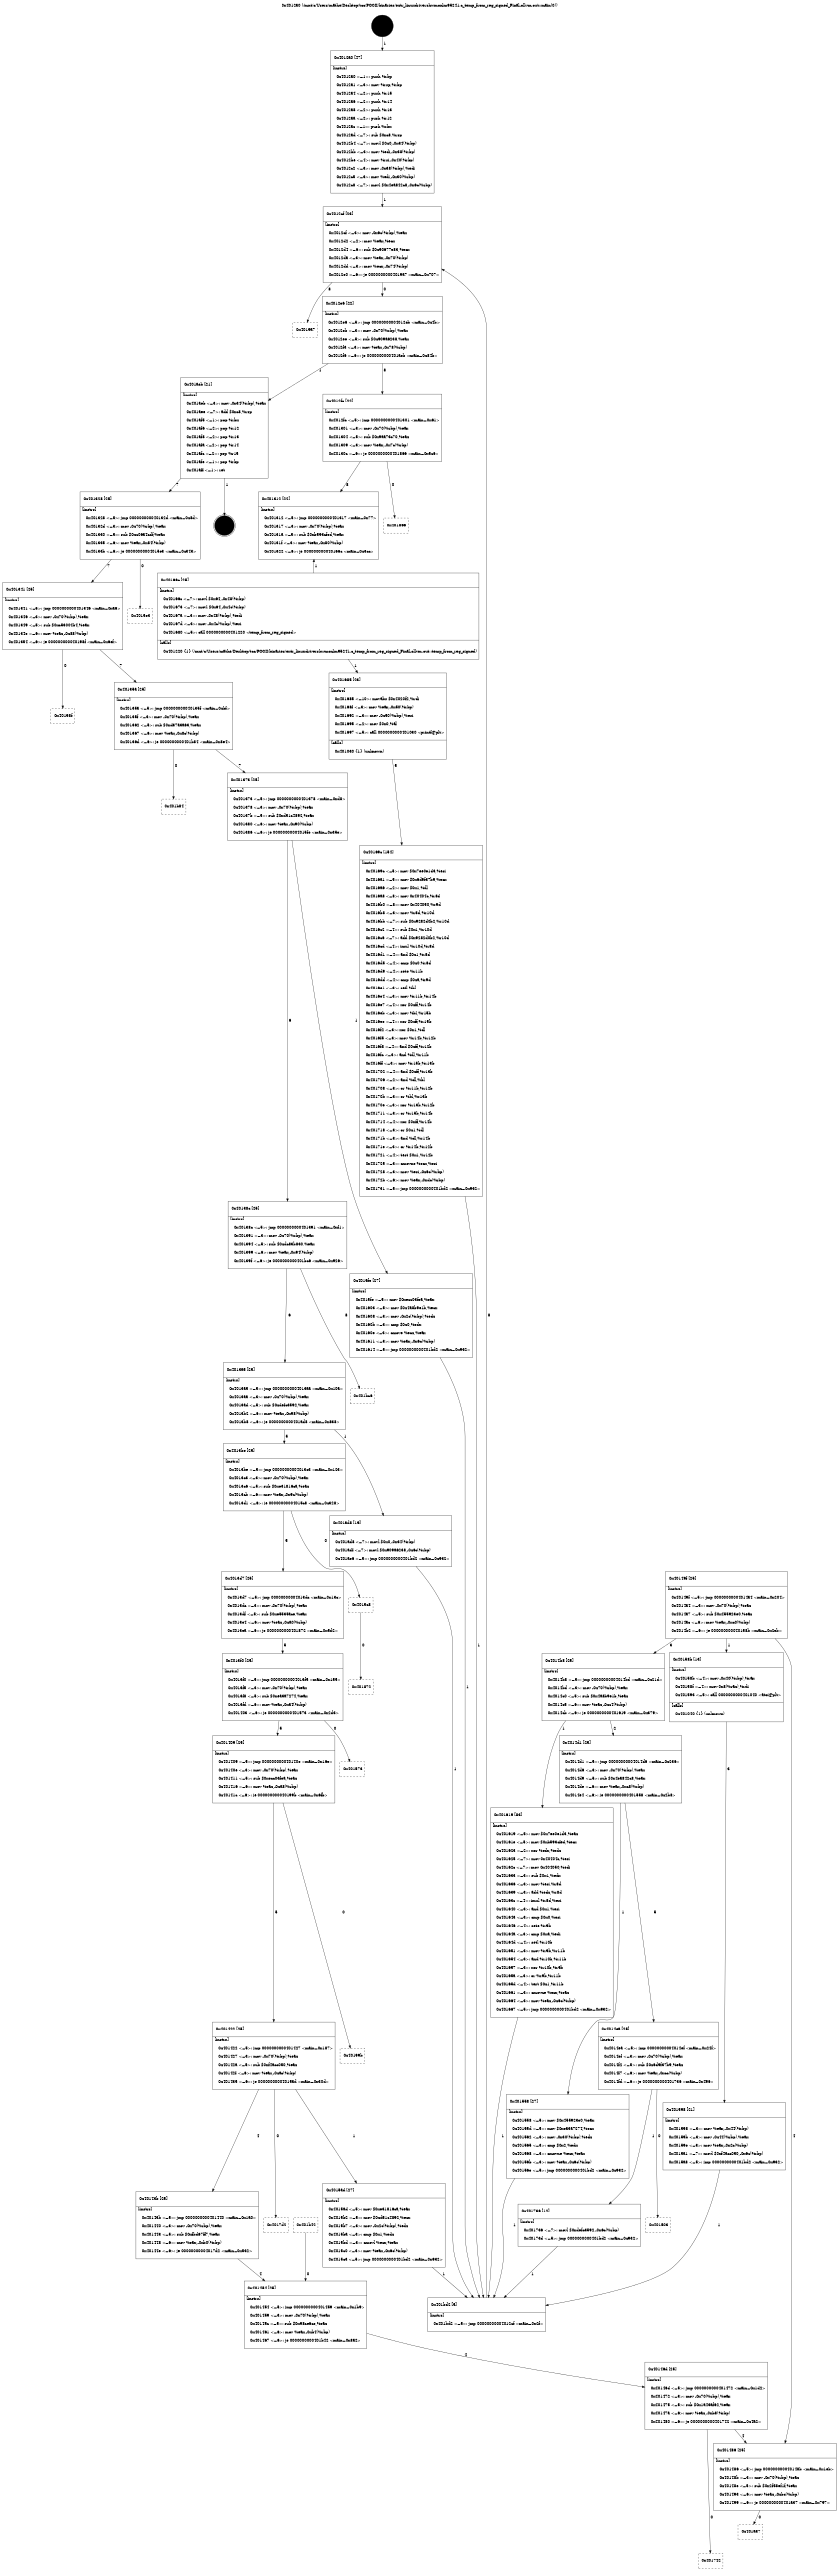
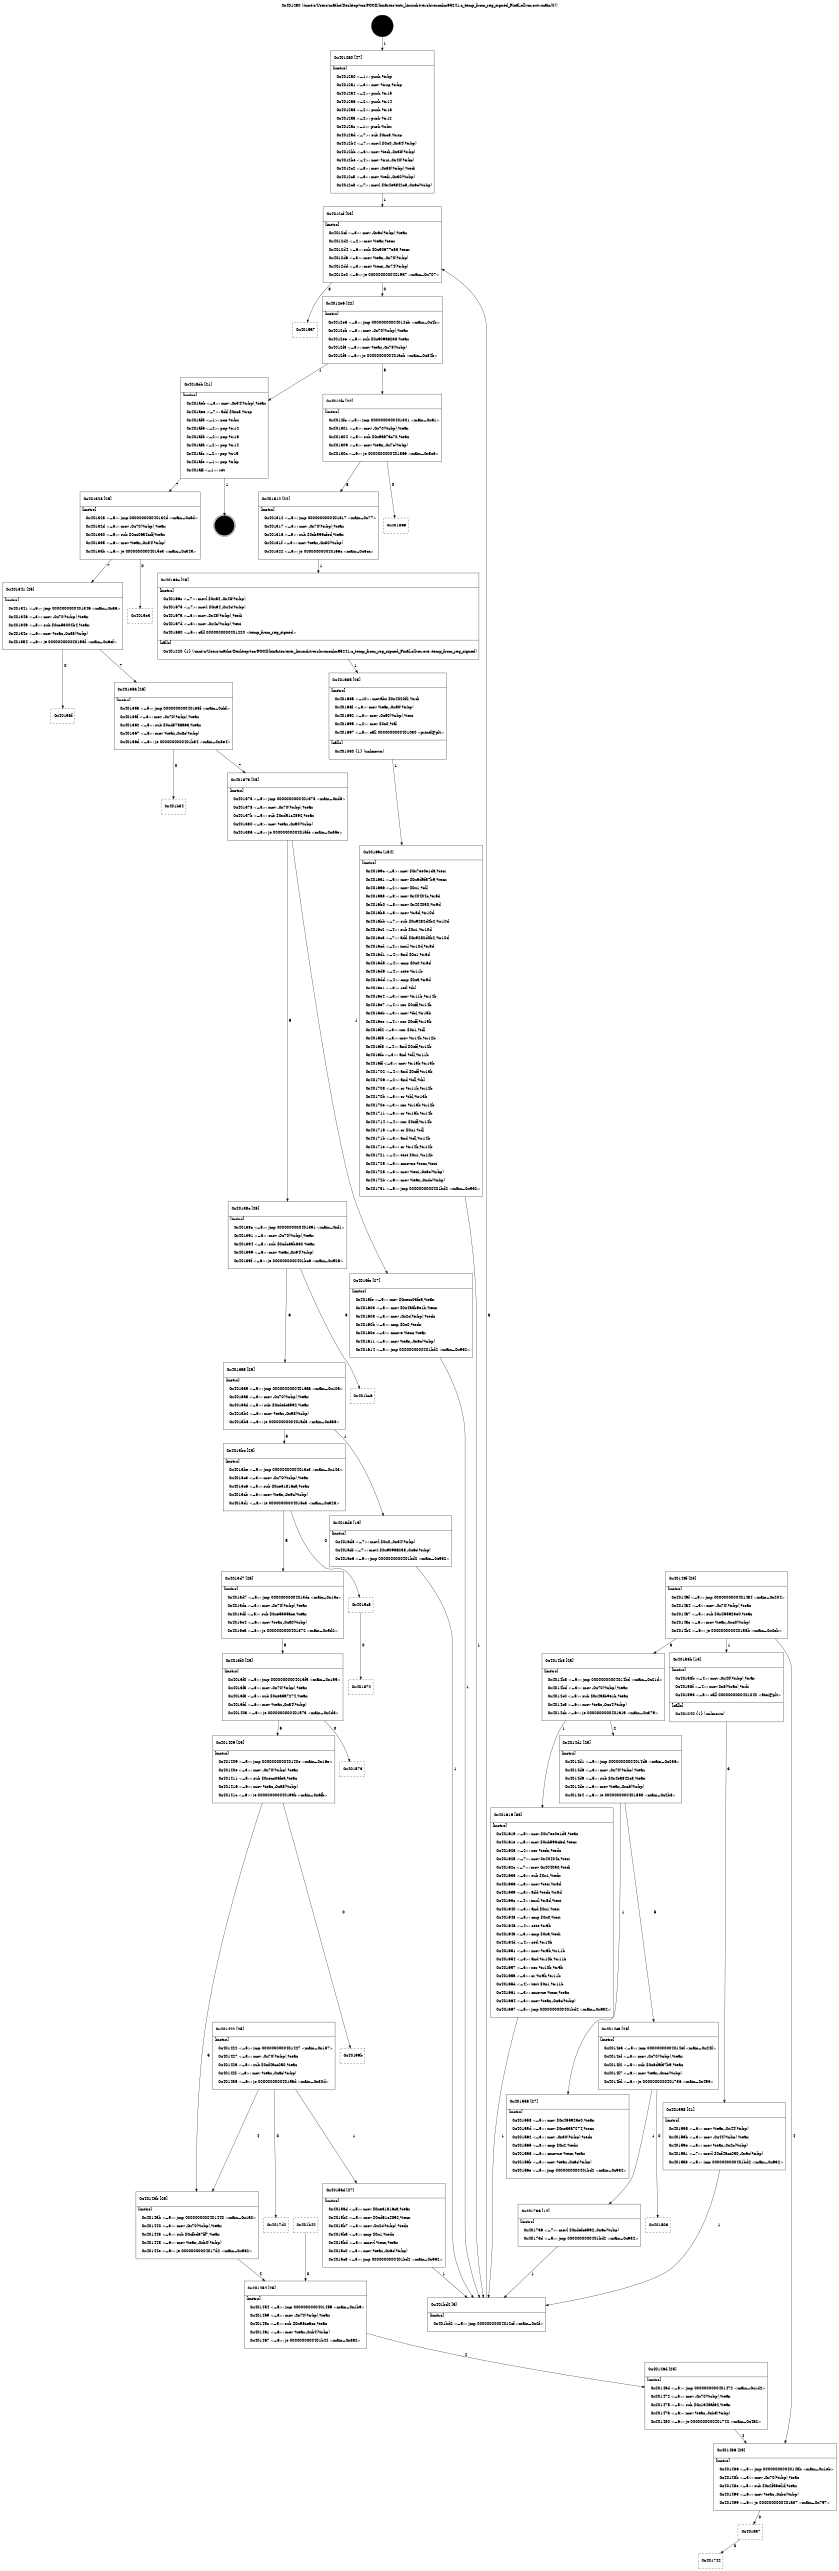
edge "0x40166c [25]" -> "0x401312 [22]": reversed
edge "0x401685 [23]" -> "0x40169c [154]": label " 5" -> " 1"
edge "0x401409 [25]" -> "0x401422 [25]": now "0x401409 [25]" -> "0x40143b [25]"
edge "0x401558 [27]" -> "0x401bd2 [5]": removed, label "1"
edge "0x40146d [25]" -> "0x401742": now "0x401a37" -> "0x401742"
